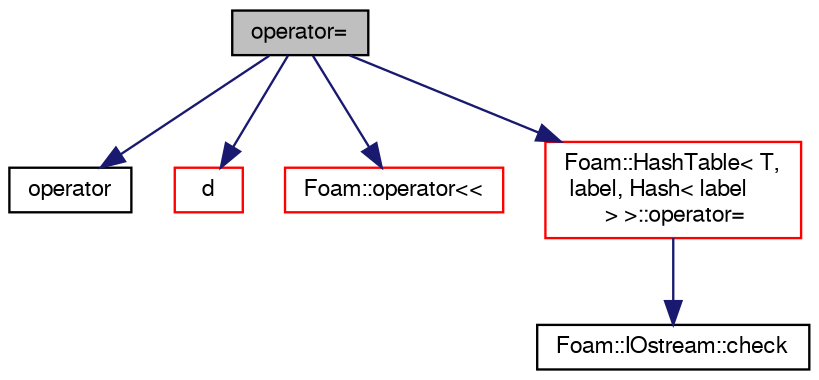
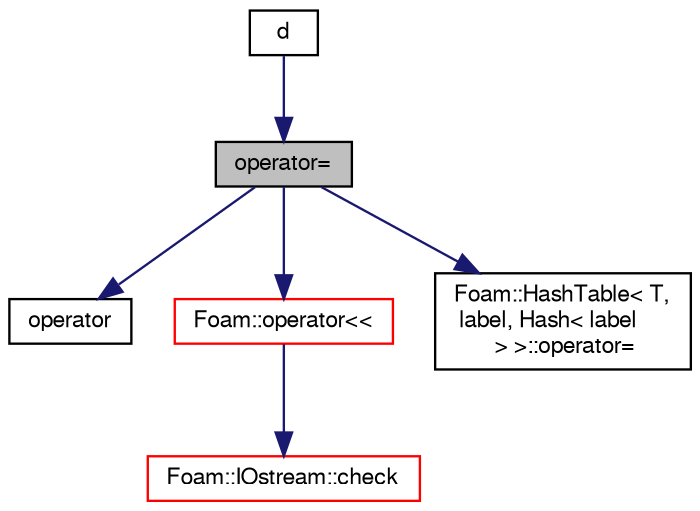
edge "operator=" -> "d": reversed
node "d": color red -> black
node "Foam::HashTable< T, label, Hash< label > >::operator=": color red -> black
edge "Foam::HashTable< T, label, Hash< label > >::operator=" -> "Foam::IOstream::check": now "Foam::operator<<" -> "Foam::IOstream::check"
node "Foam::IOstream::check": color black -> red
